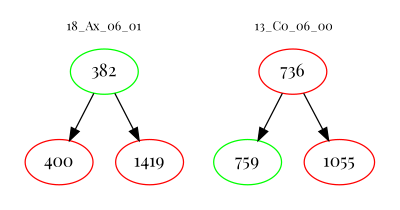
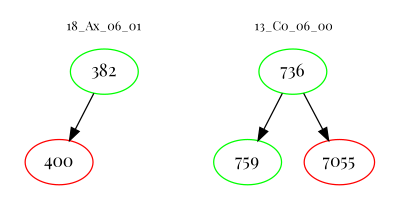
node "736": color red -> green
node "1419": removed
node "1055": label "1055" -> "7055"
